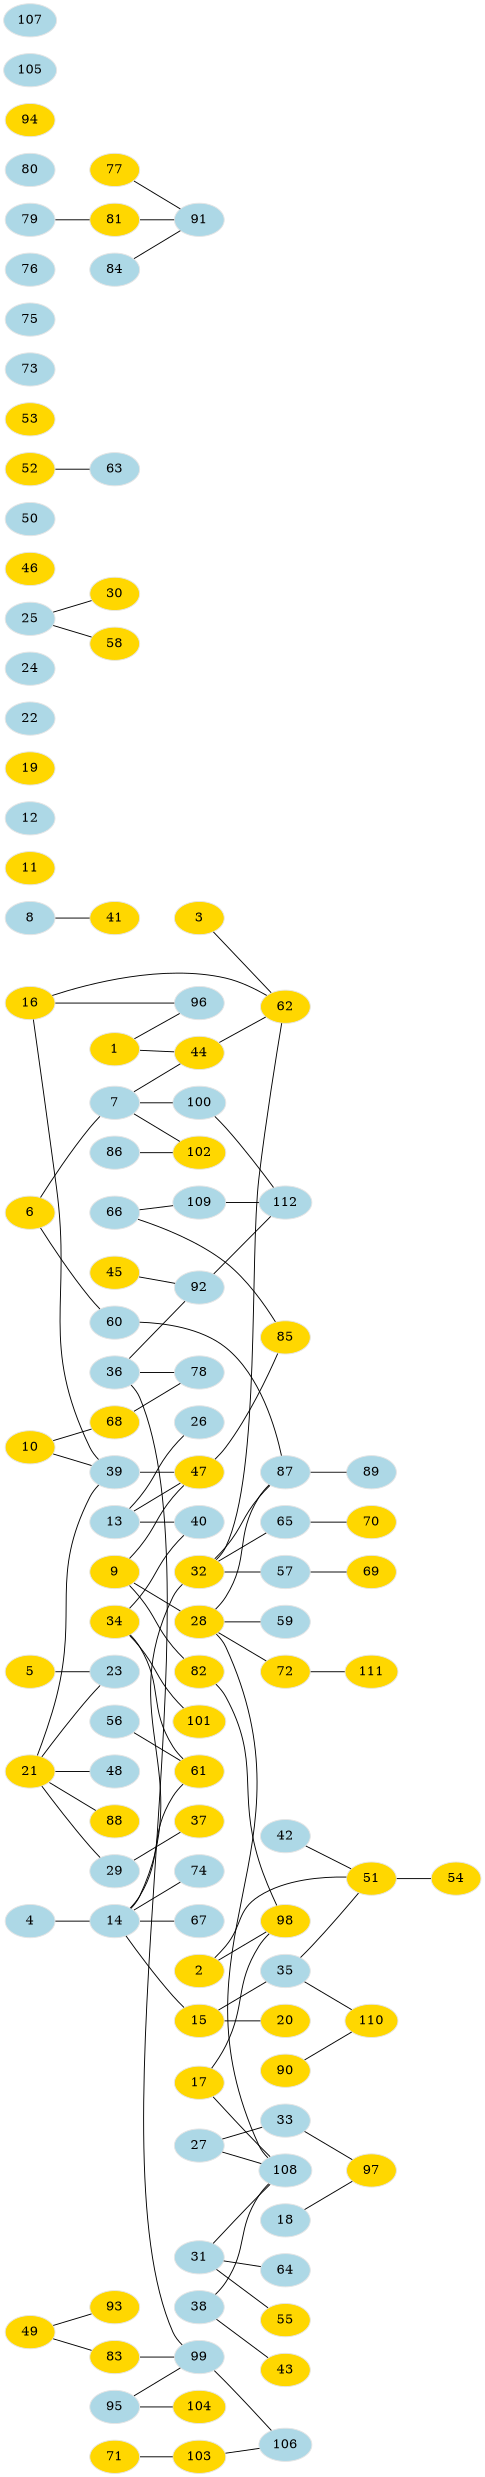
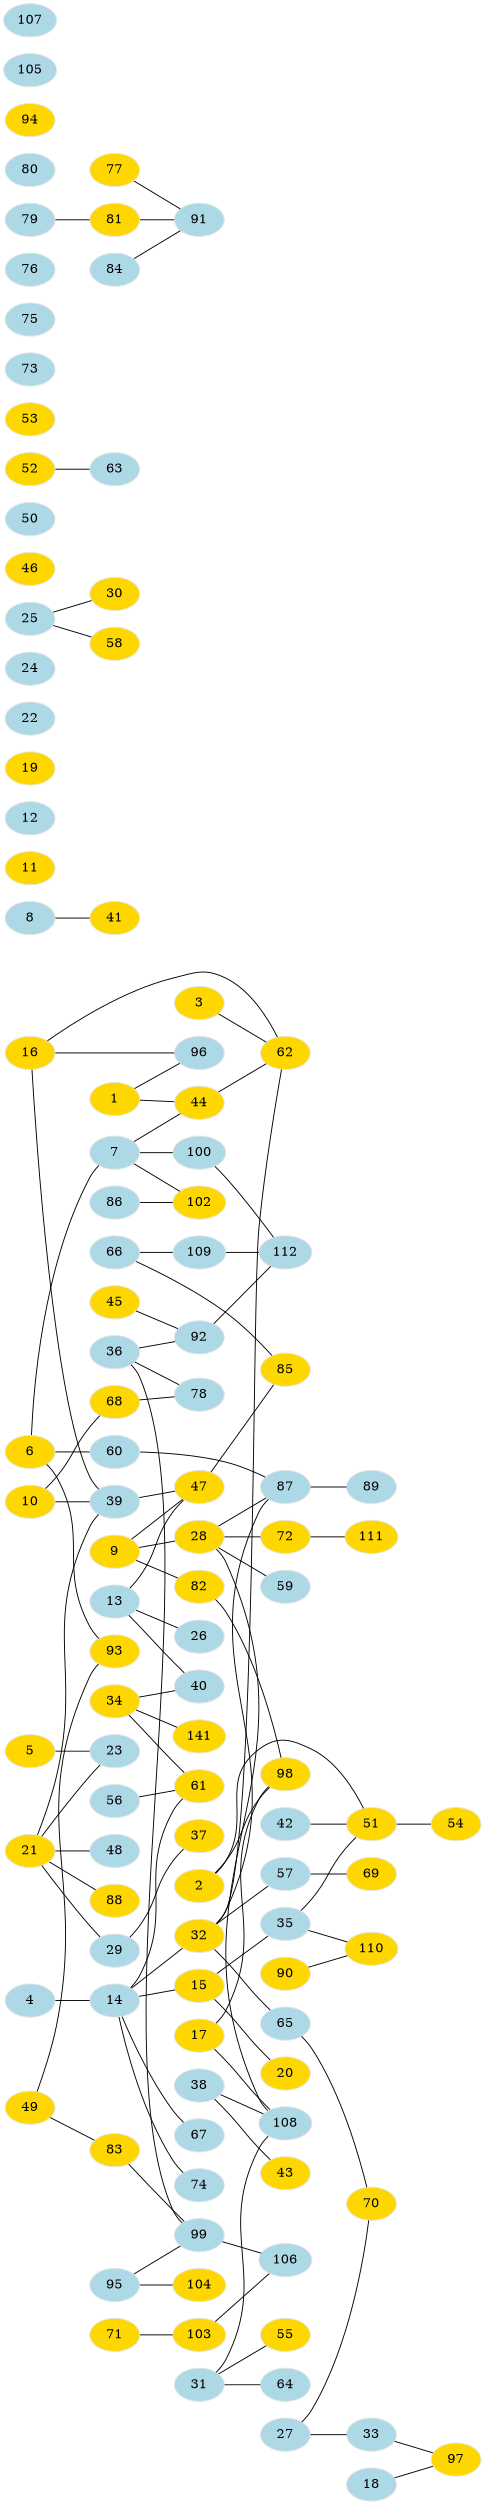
edge "6" -- "93": added
node "101": label "101" -> "141"
edge "27" -- "108": now "27" -- "70"
